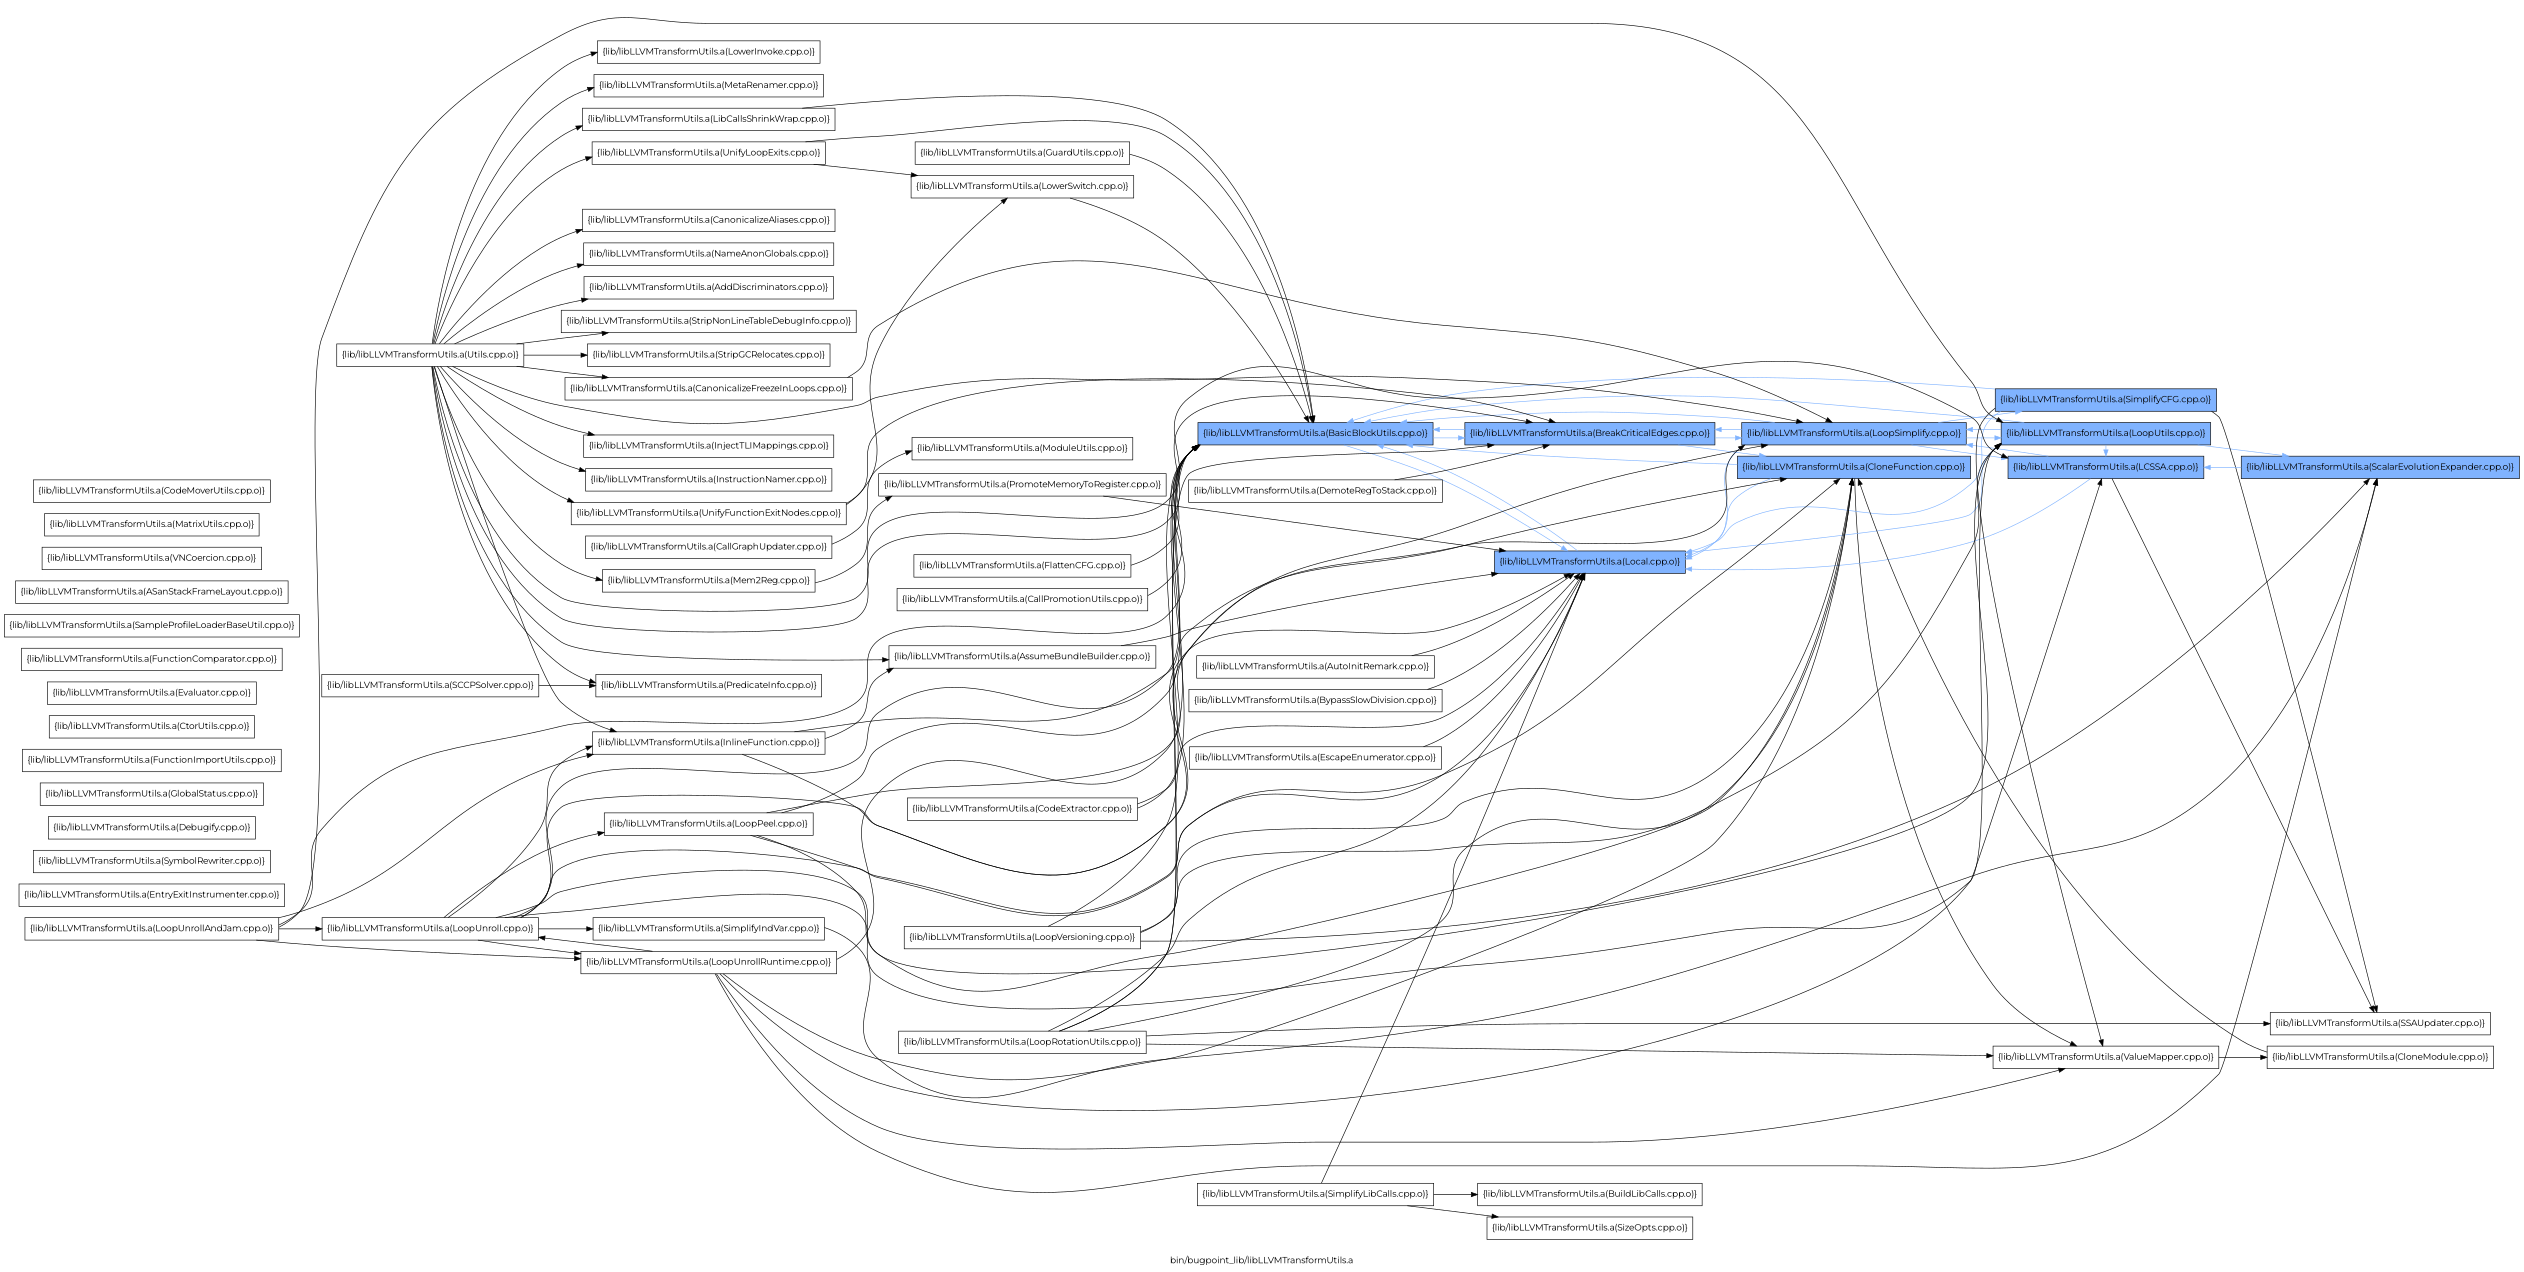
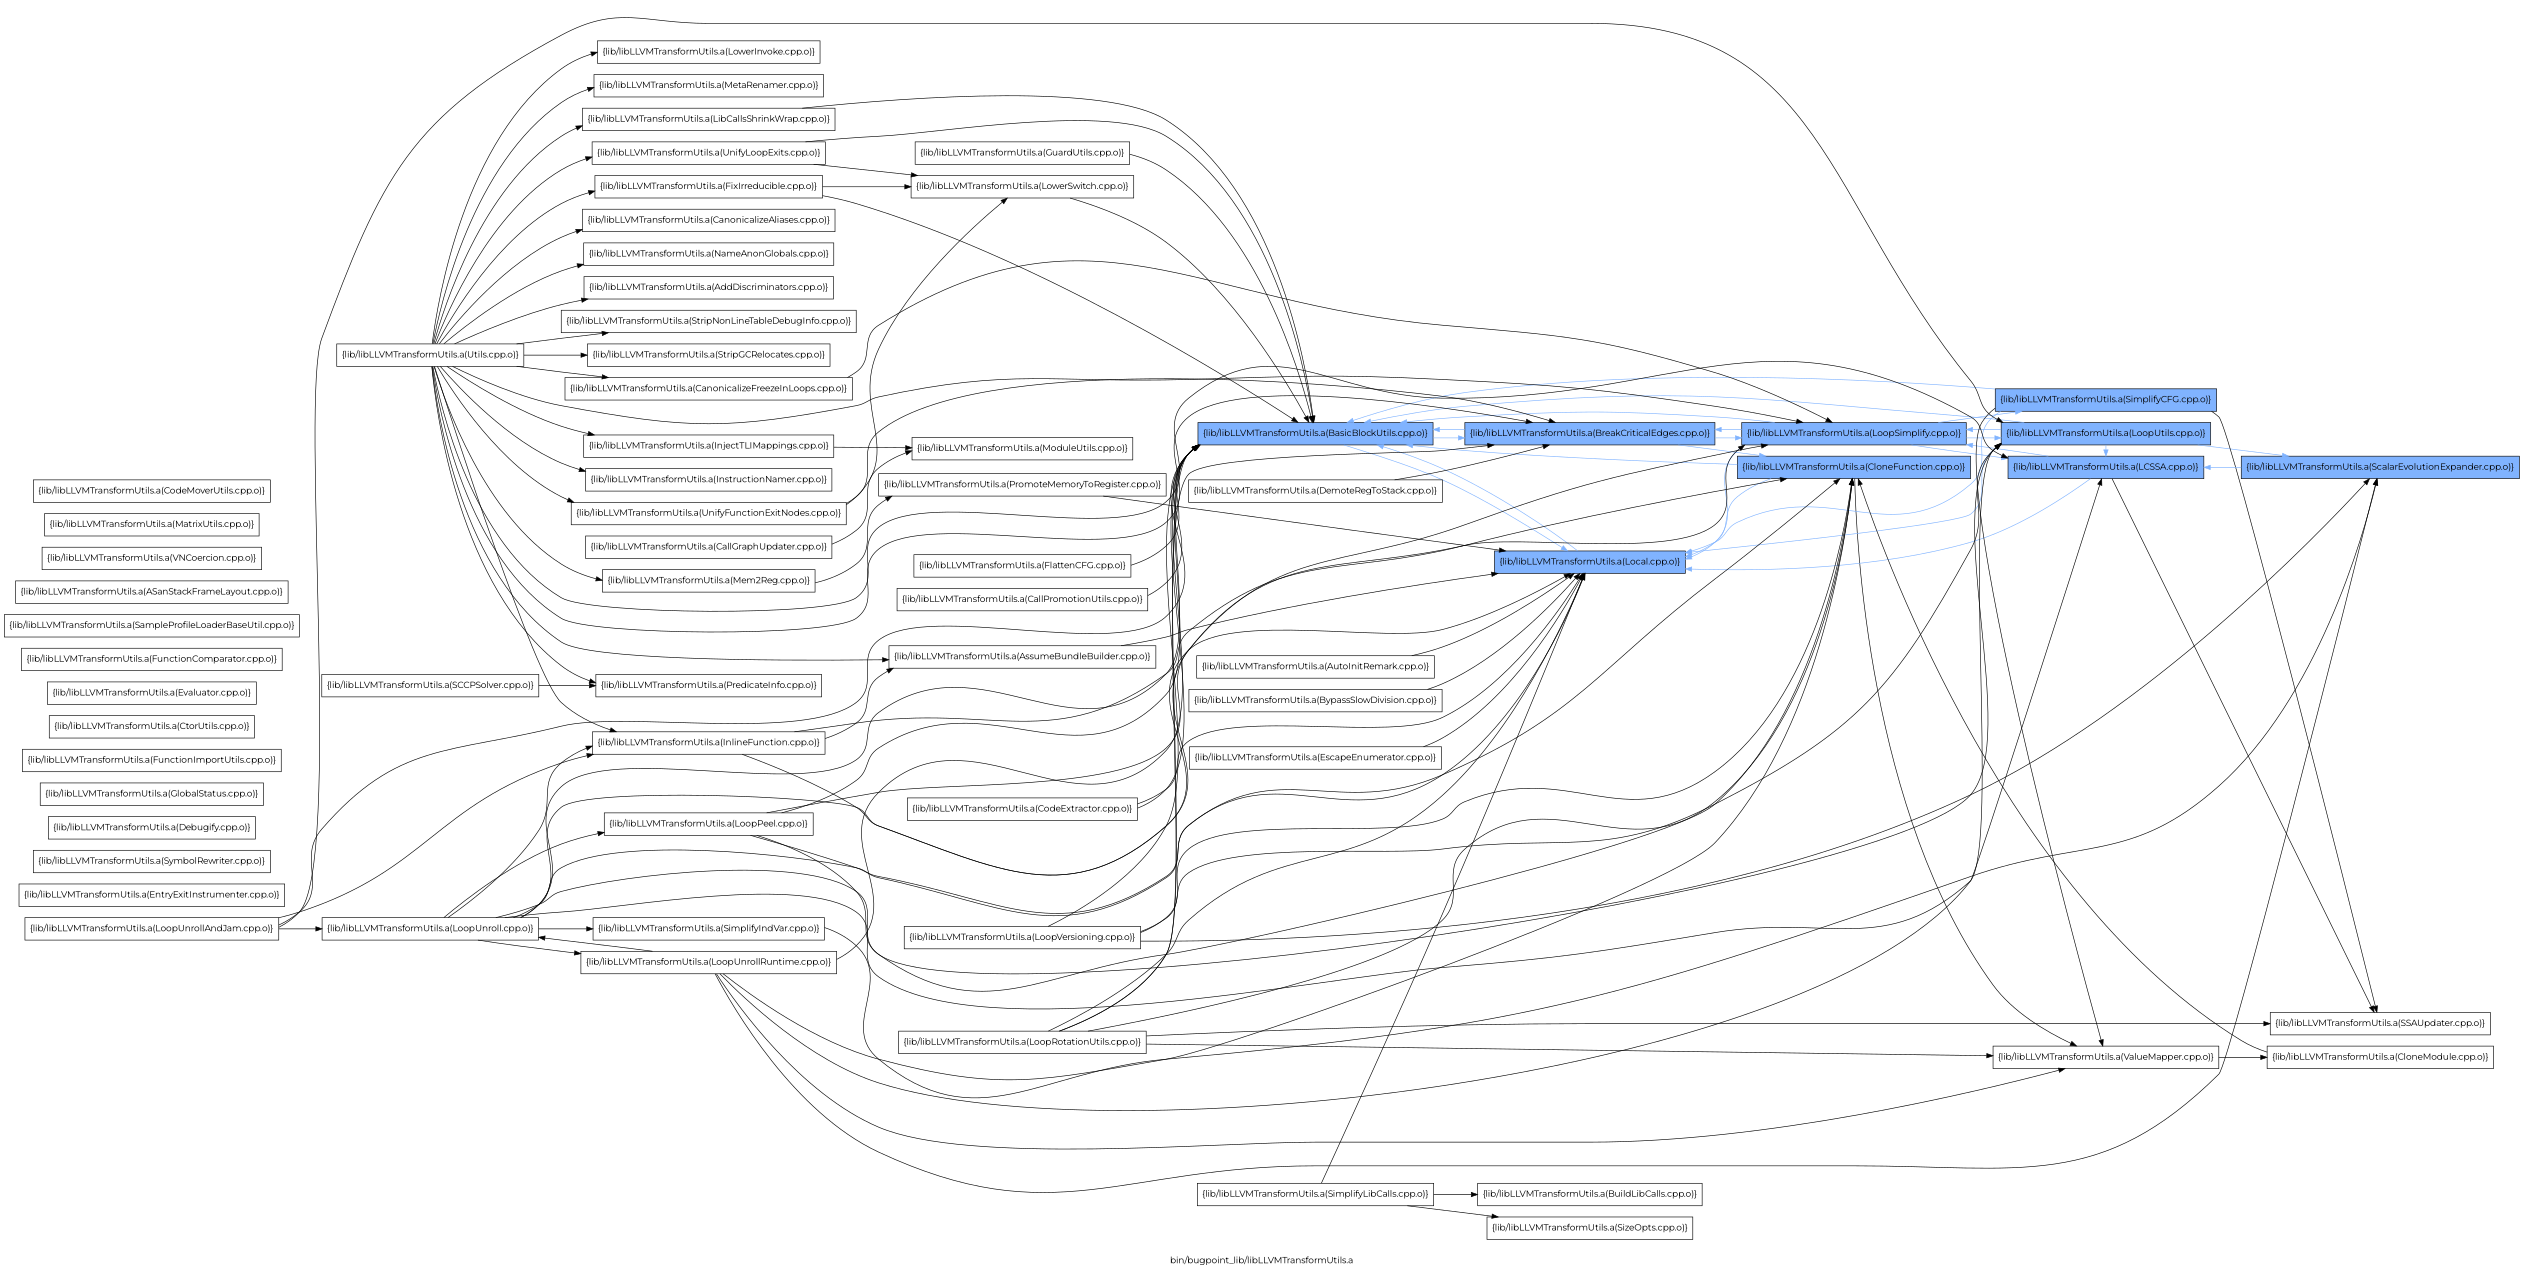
node "{lib/libLLVMTransformUtils.a(FixIrreducible.cpp.o)}": added
edge "{lib/libLLVMTransformUtils.a(InjectTLIMappings.cpp.o)}" -> "{lib/libLLVMTransformUtils.a(ModuleUtils.cpp.o)}": added
edge "{lib/libLLVMTransformUtils.a(LoopUnrollAndJam.cpp.o)}" -> "{lib/libLLVMTransformUtils.a(LoopUnrollRuntime.cpp.o)}": removed
